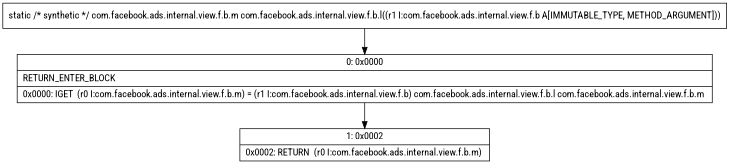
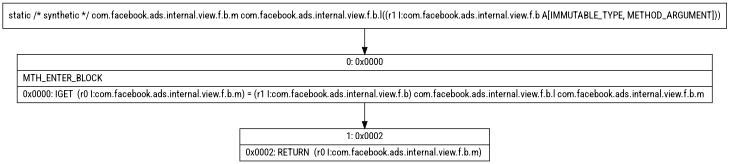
node "0: 0x0000": text "RETURN_ENTER_BLOCK" -> "MTH_ENTER_BLOCK"
